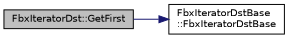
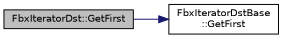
node "FbxIteratorDstBase ::FbxIteratorDstBase": label "FbxIteratorDstBase ::FbxIteratorDstBase" -> "FbxIteratorDstBase ::GetFirst"
